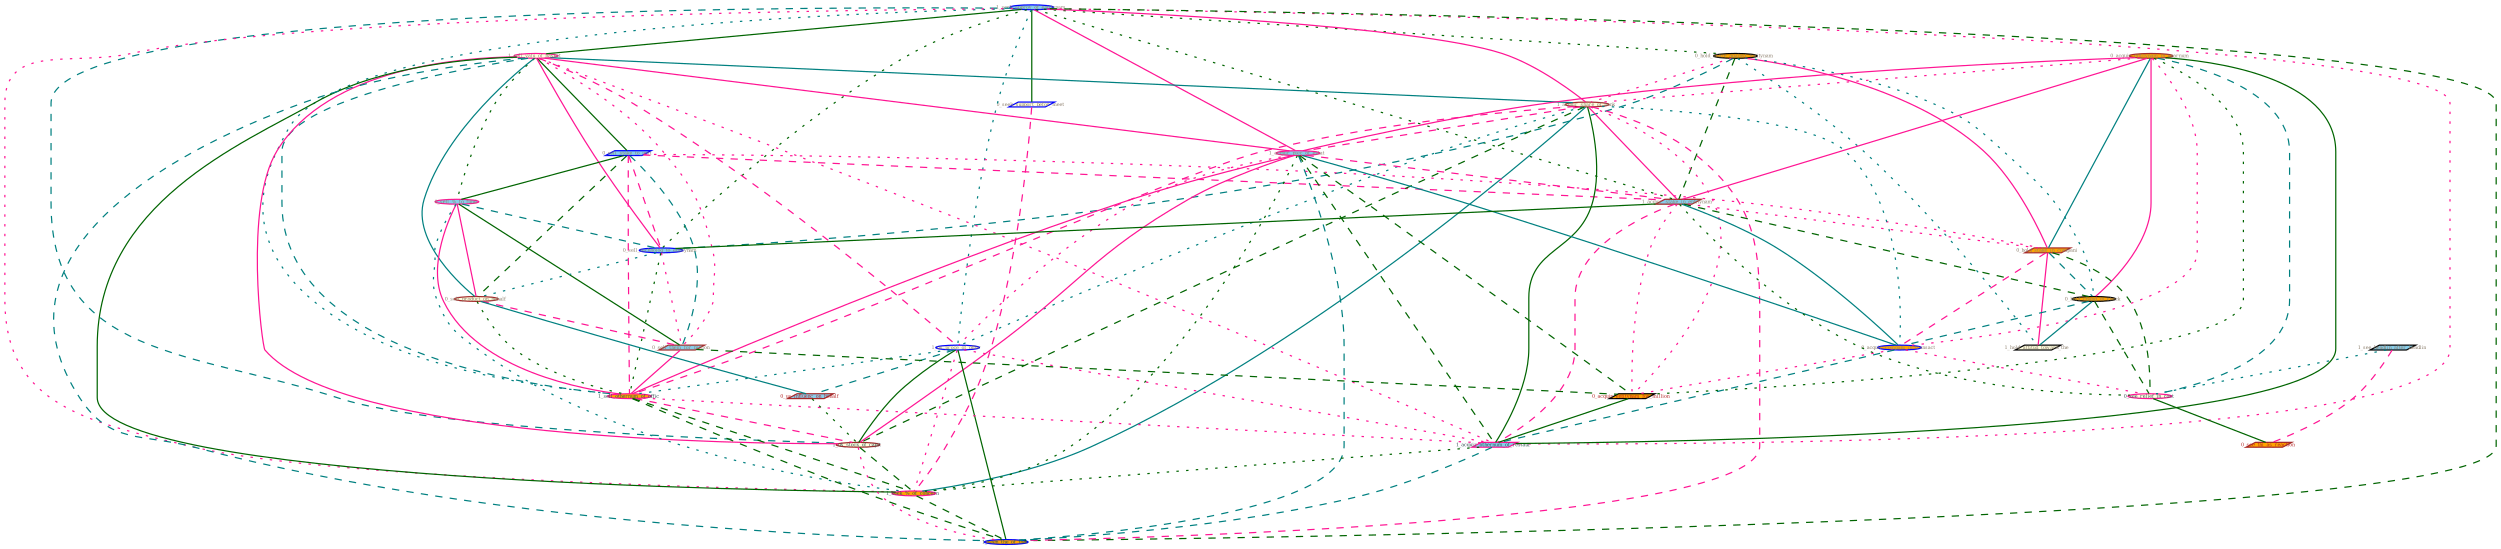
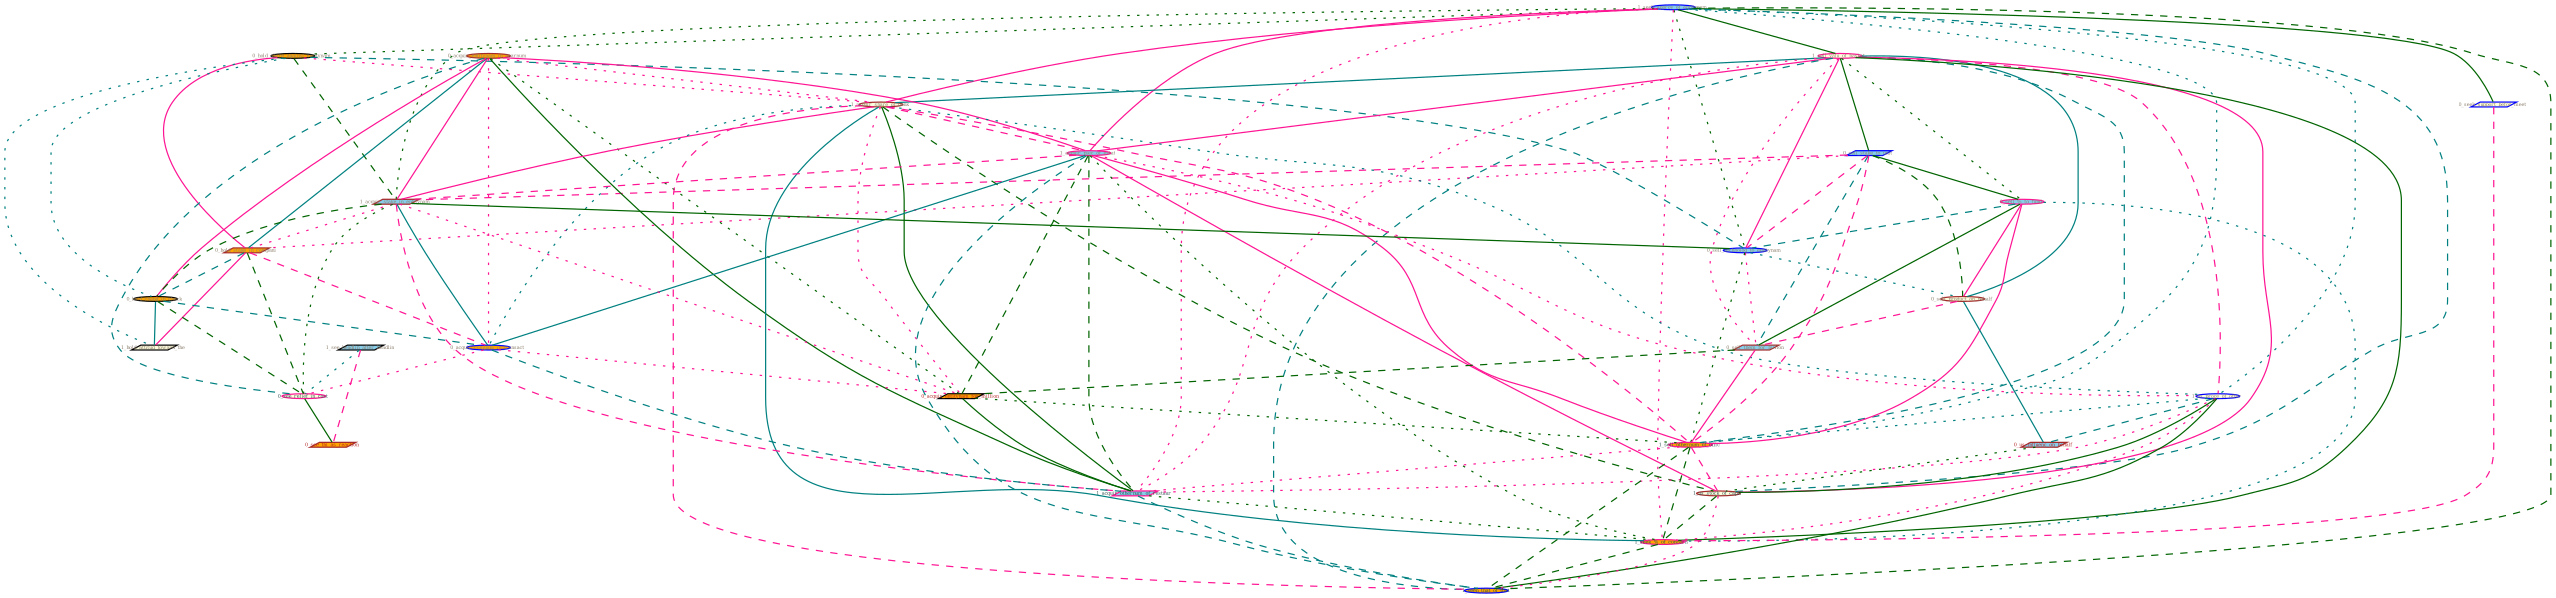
edge "0_sell_product_on_behalf" -- "1_sell_othernum_of_offic": now "0_acquir_entitynam_for_million" -- "1_sell_othernum_of_offic"
node "1_seen_the_of_that": label "1_seen_the_of_that" -> "1_seen_that_of_that"
